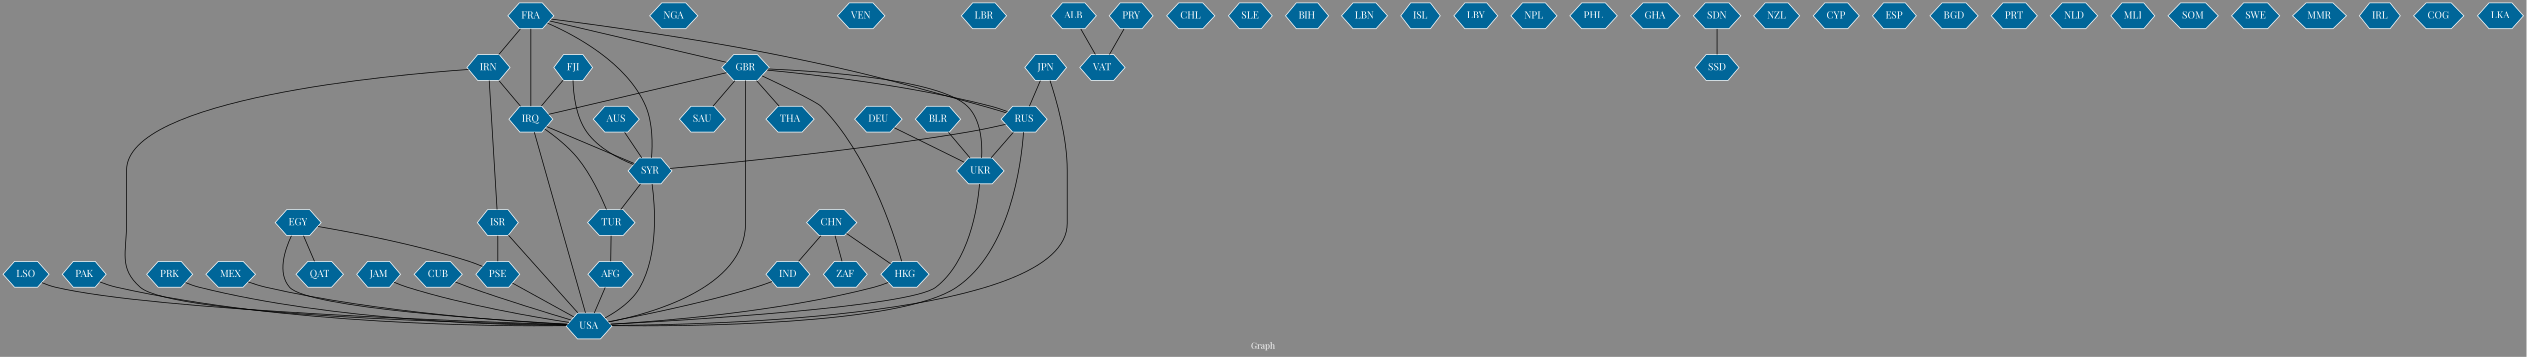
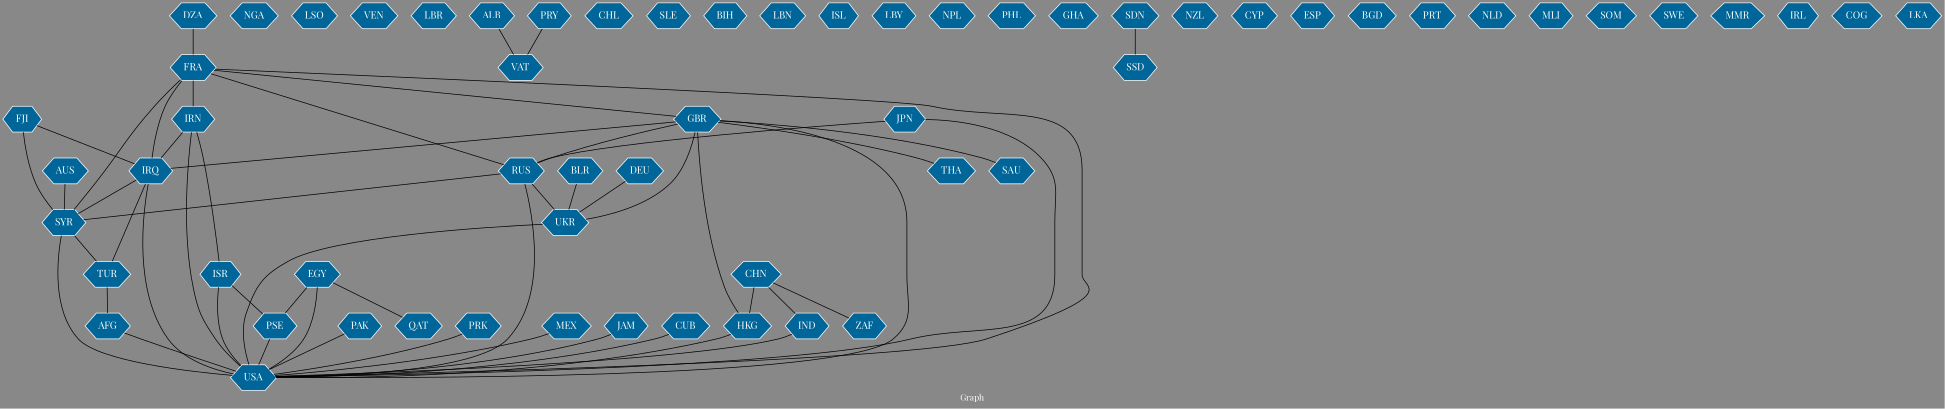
node "DZA": added
edge "LSO" -- "USA": now "FRA" -- "USA"
